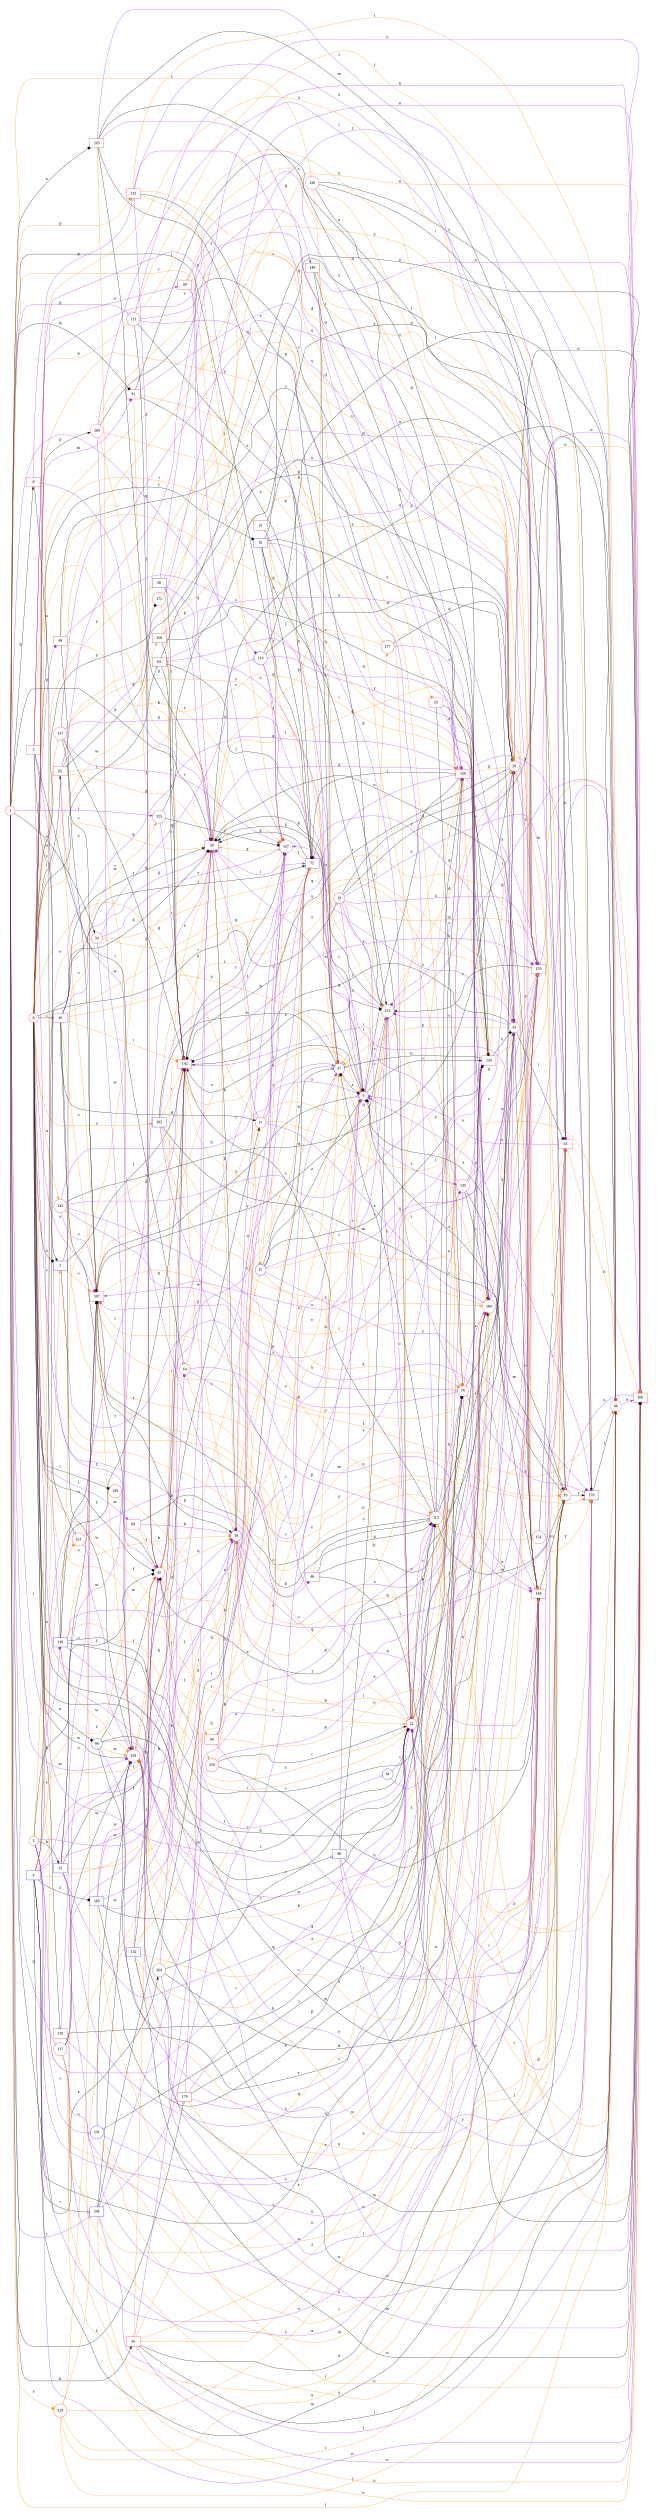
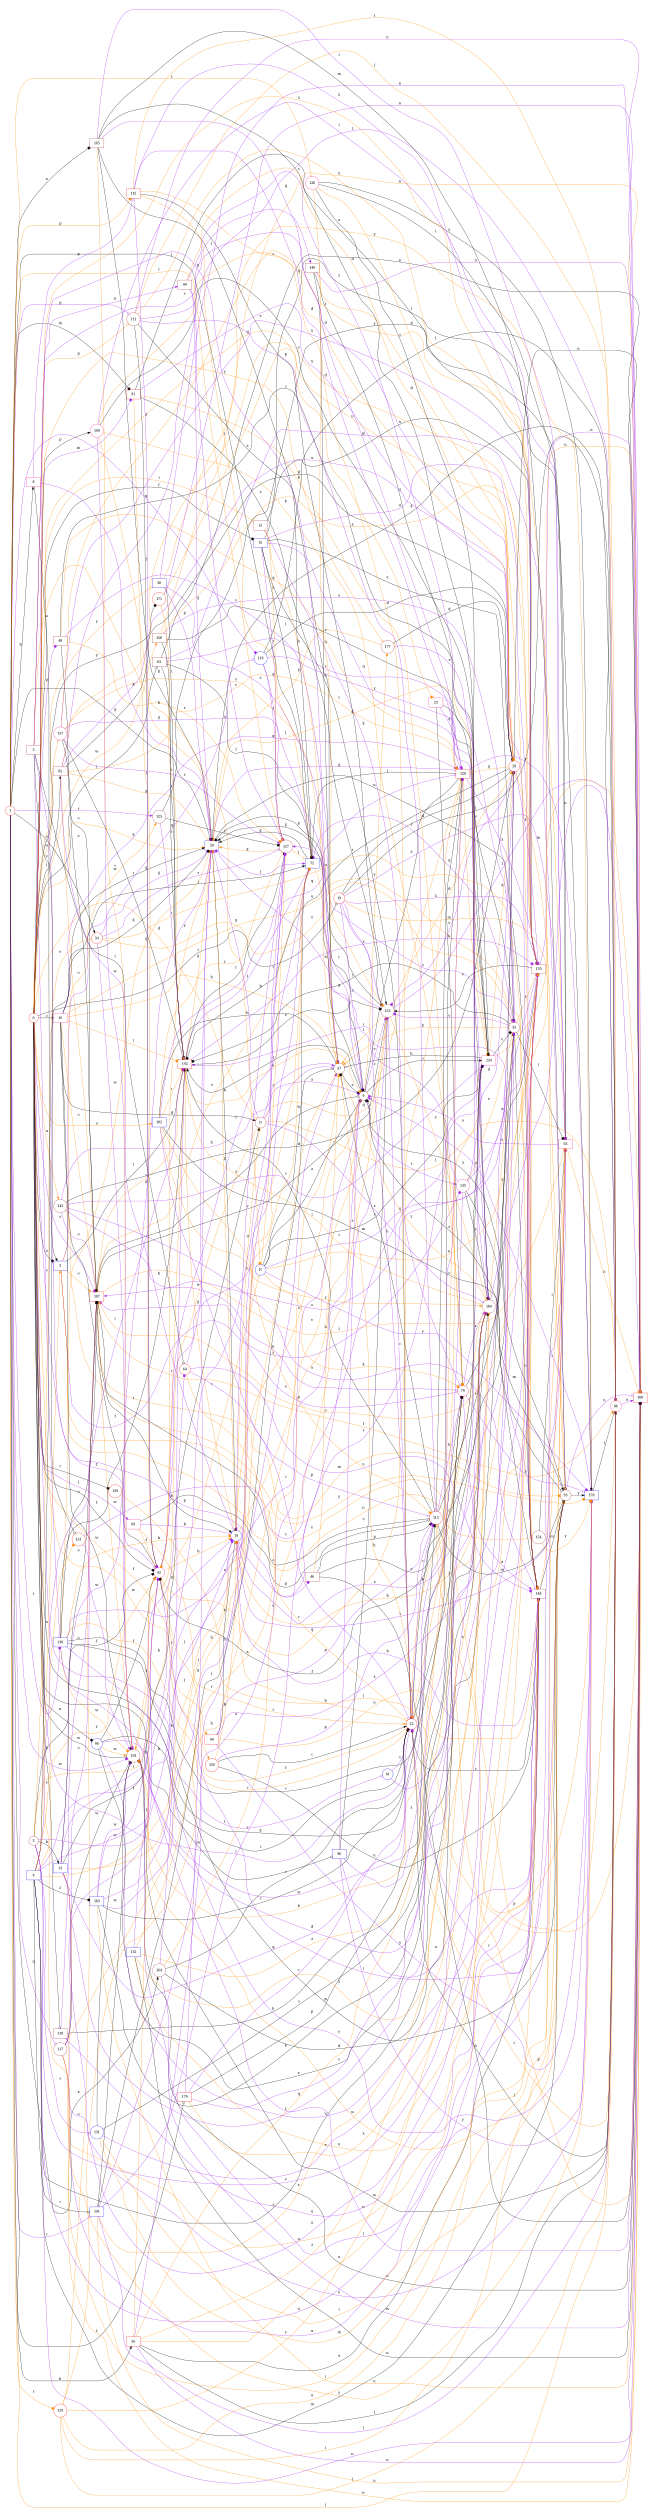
node "57": color blue -> brown
edge "132" -> "142": removed, label "t"
edge "3" -> "22": removed, label "c"
